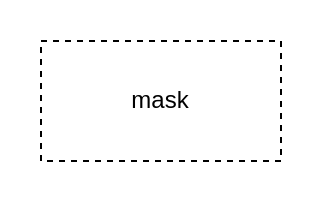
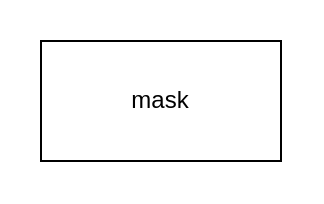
node "mask": style dashed -> solid
